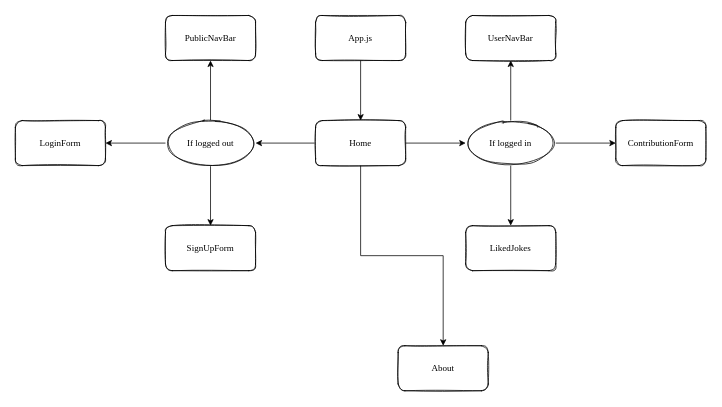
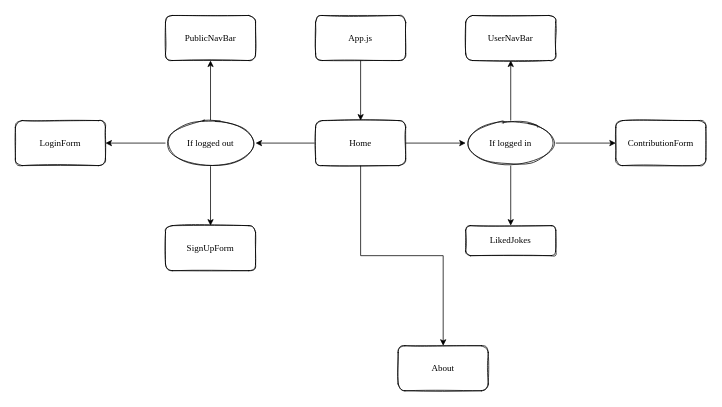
node "LikedJokes": size 90x45 -> 90x30
